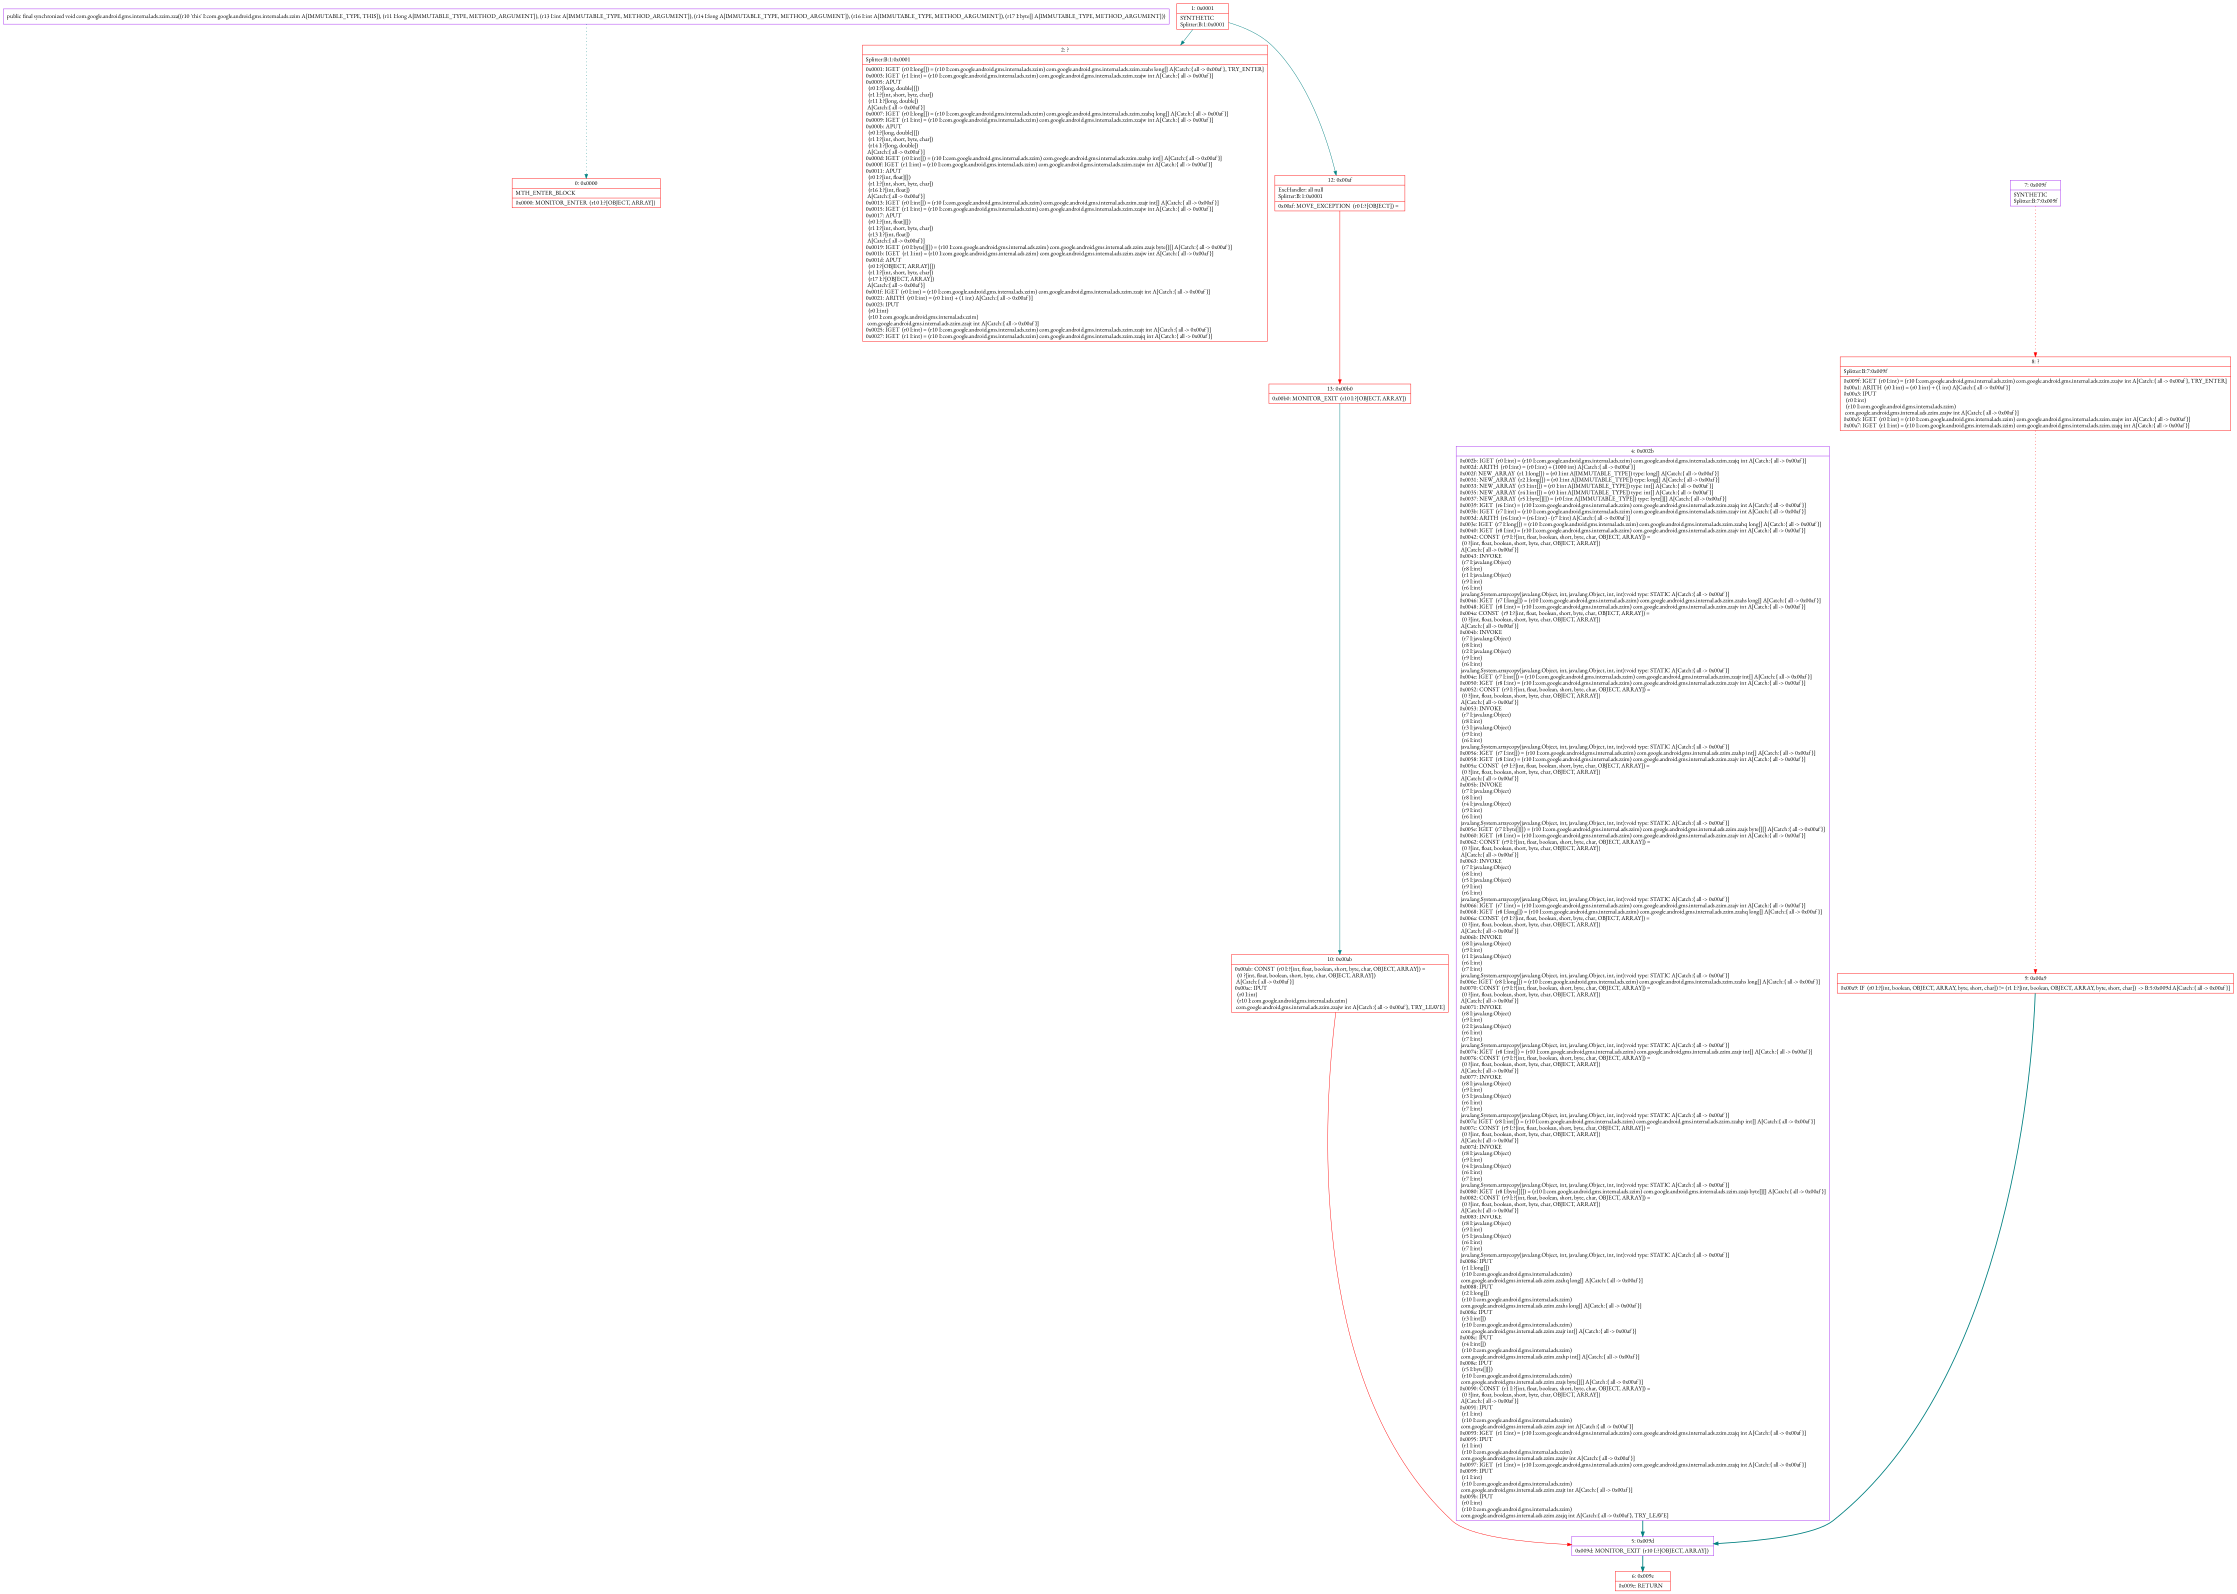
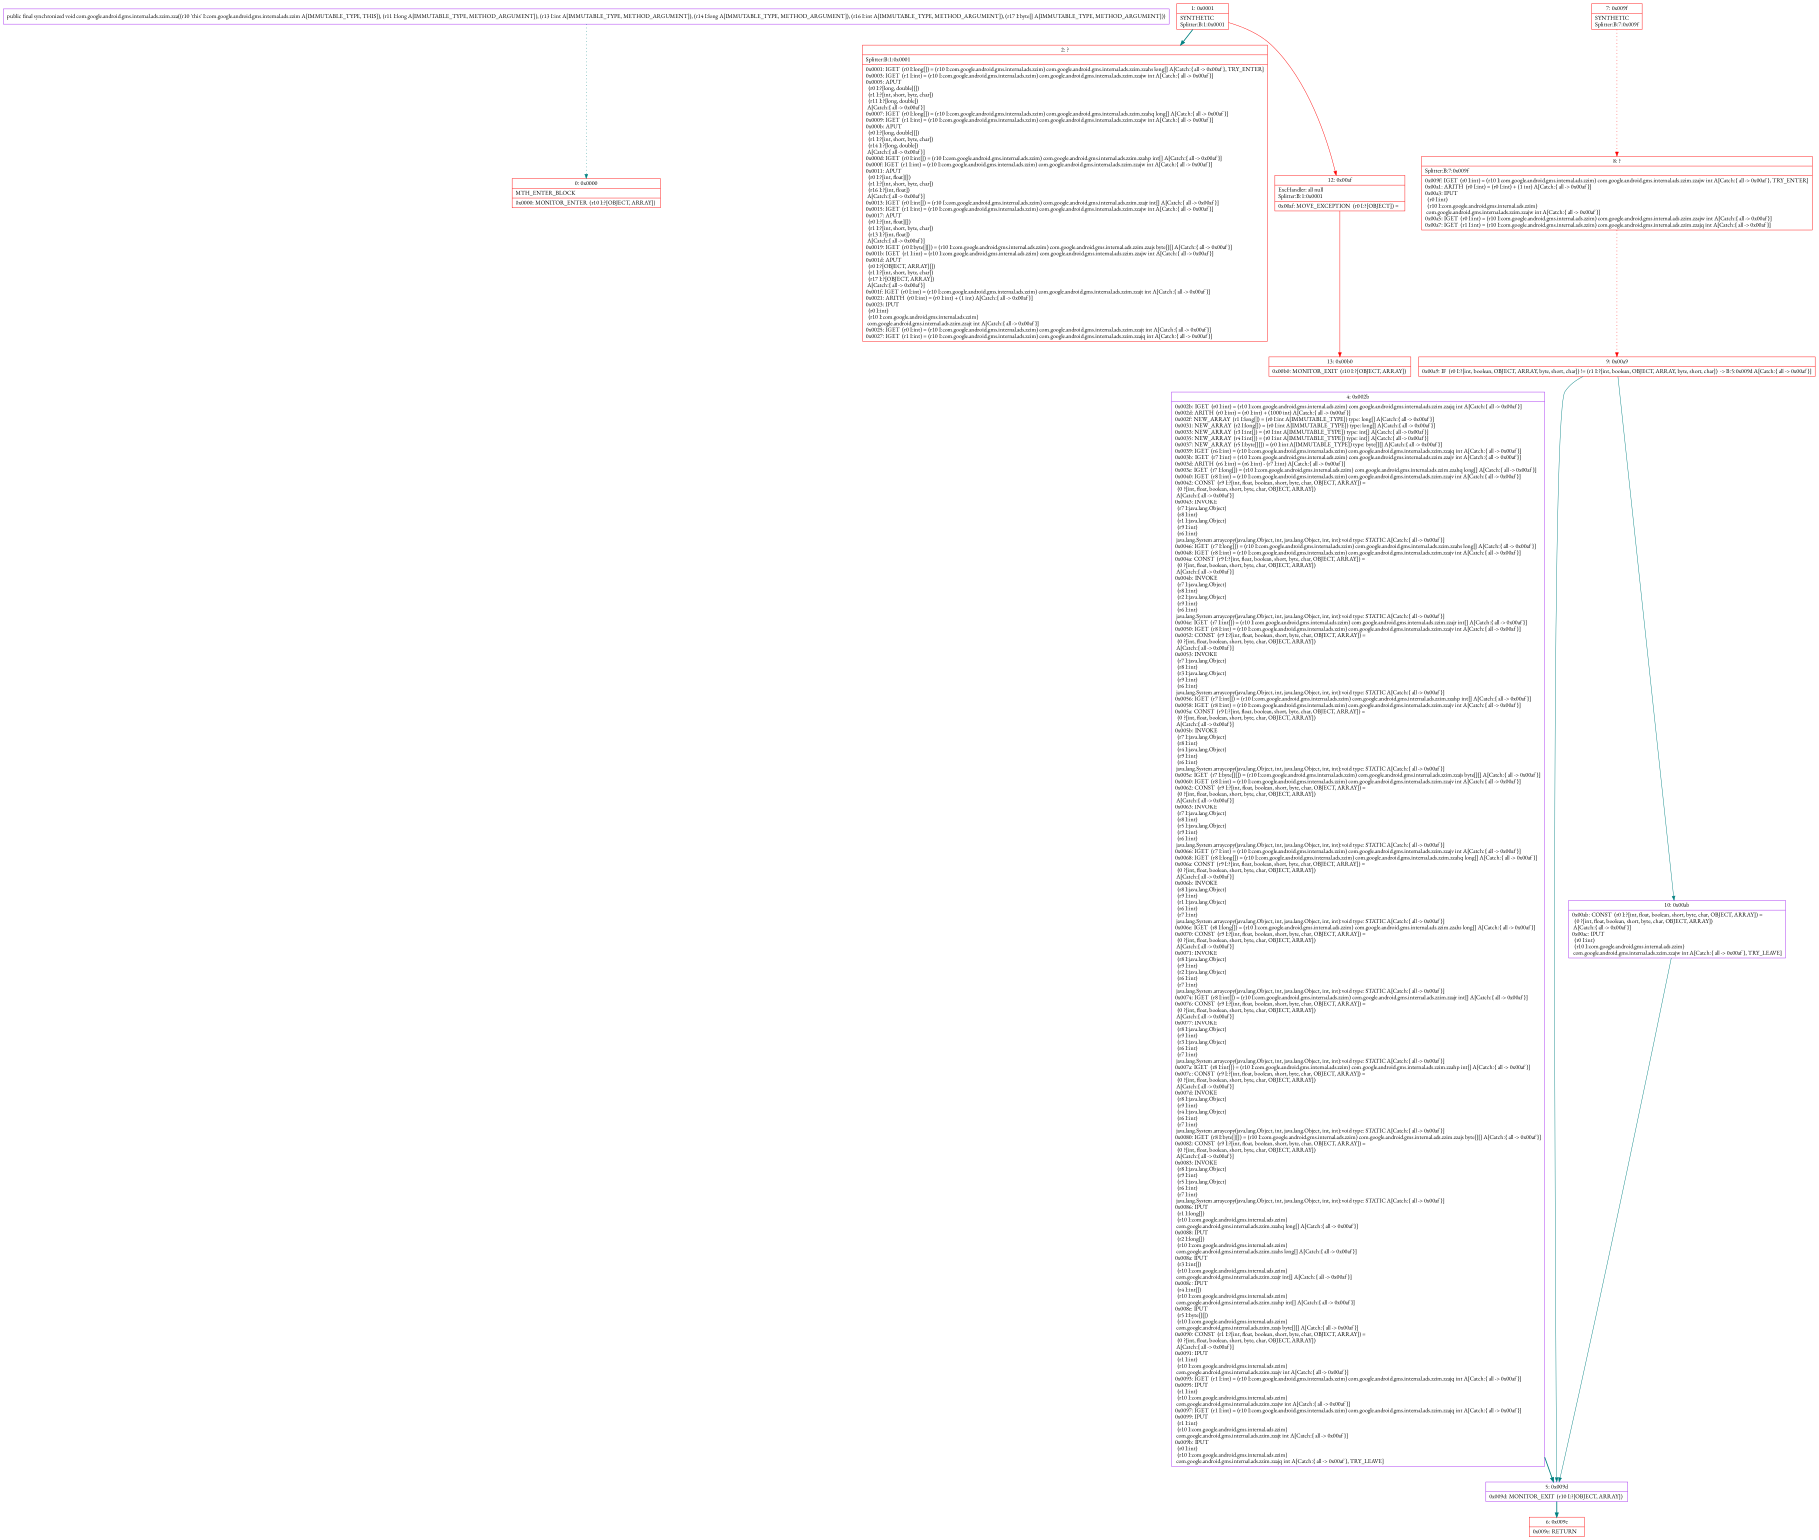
edge "1: 0x0001" -> "2: ?": style solid -> bold
edge "1: 0x0001" -> "12: 0x00af": color teal -> red
node "7: 0x009f": color purple -> red
edge "13: 0x00b0" -> "10: 0x00ab": now "9: 0x00a9" -> "10: 0x00ab"
node "10: 0x00ab": color red -> purple
edge "9: 0x00a9" -> "5: 0x009d": style bold -> solid
edge "10: 0x00ab" -> "5: 0x009d": color red -> teal
